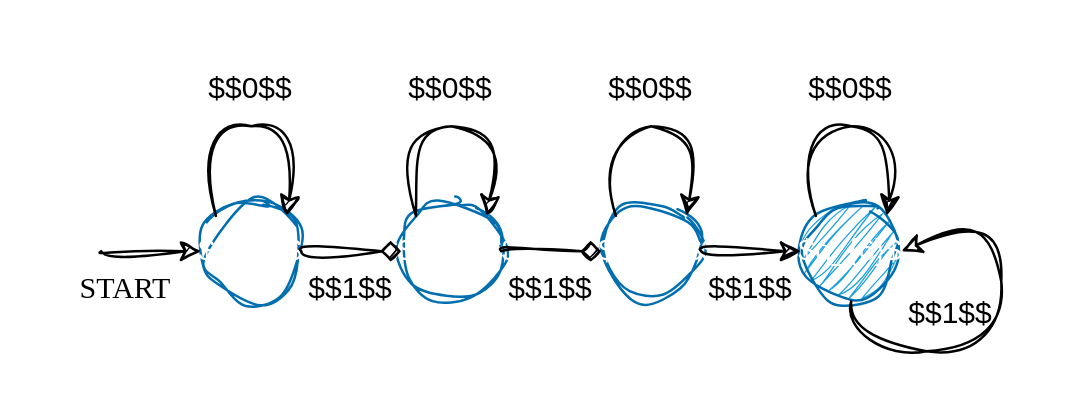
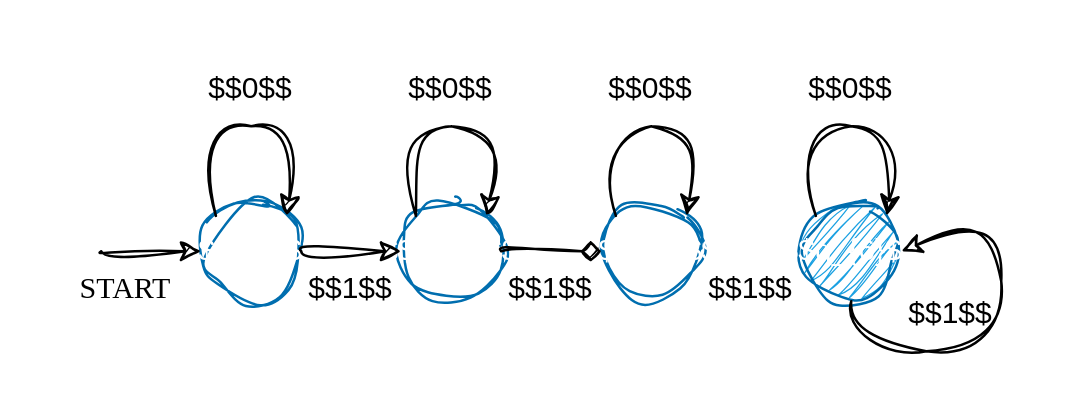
edge "$$q_{5}$$" -> "$$q_{1}$$": arrowhead diamond -> classic
edge "$$q_{2}$$" -> "$$q_{6}$$": removed
